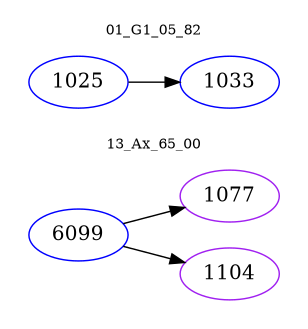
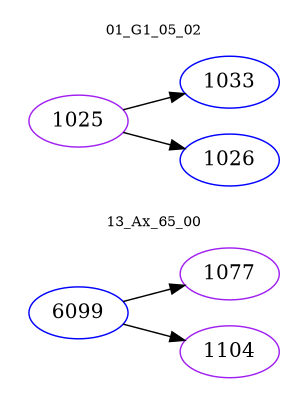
cluster "01_G1_05_82": label "01_G1_05_82" -> "01_G1_05_02"
node "1025": color blue -> purple
node "1026": added
